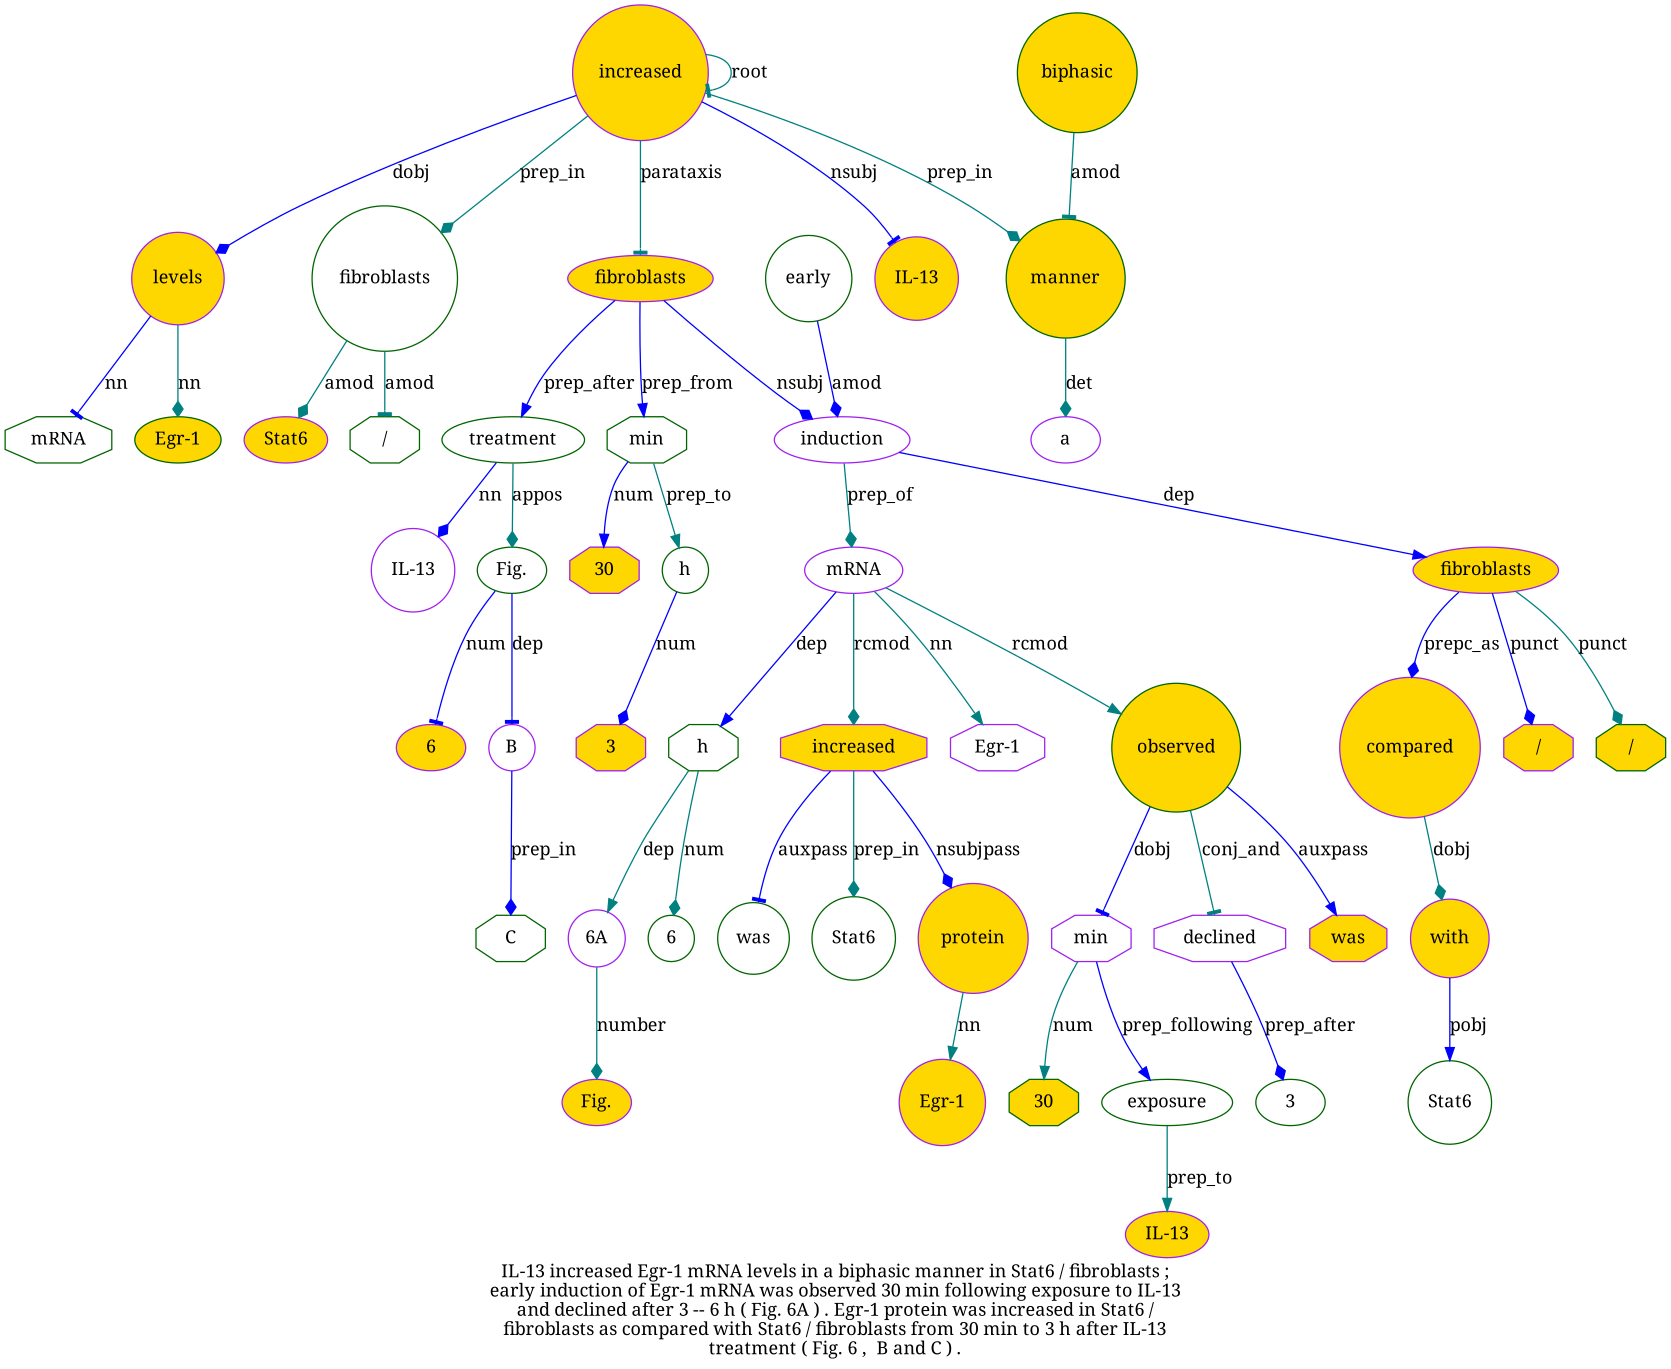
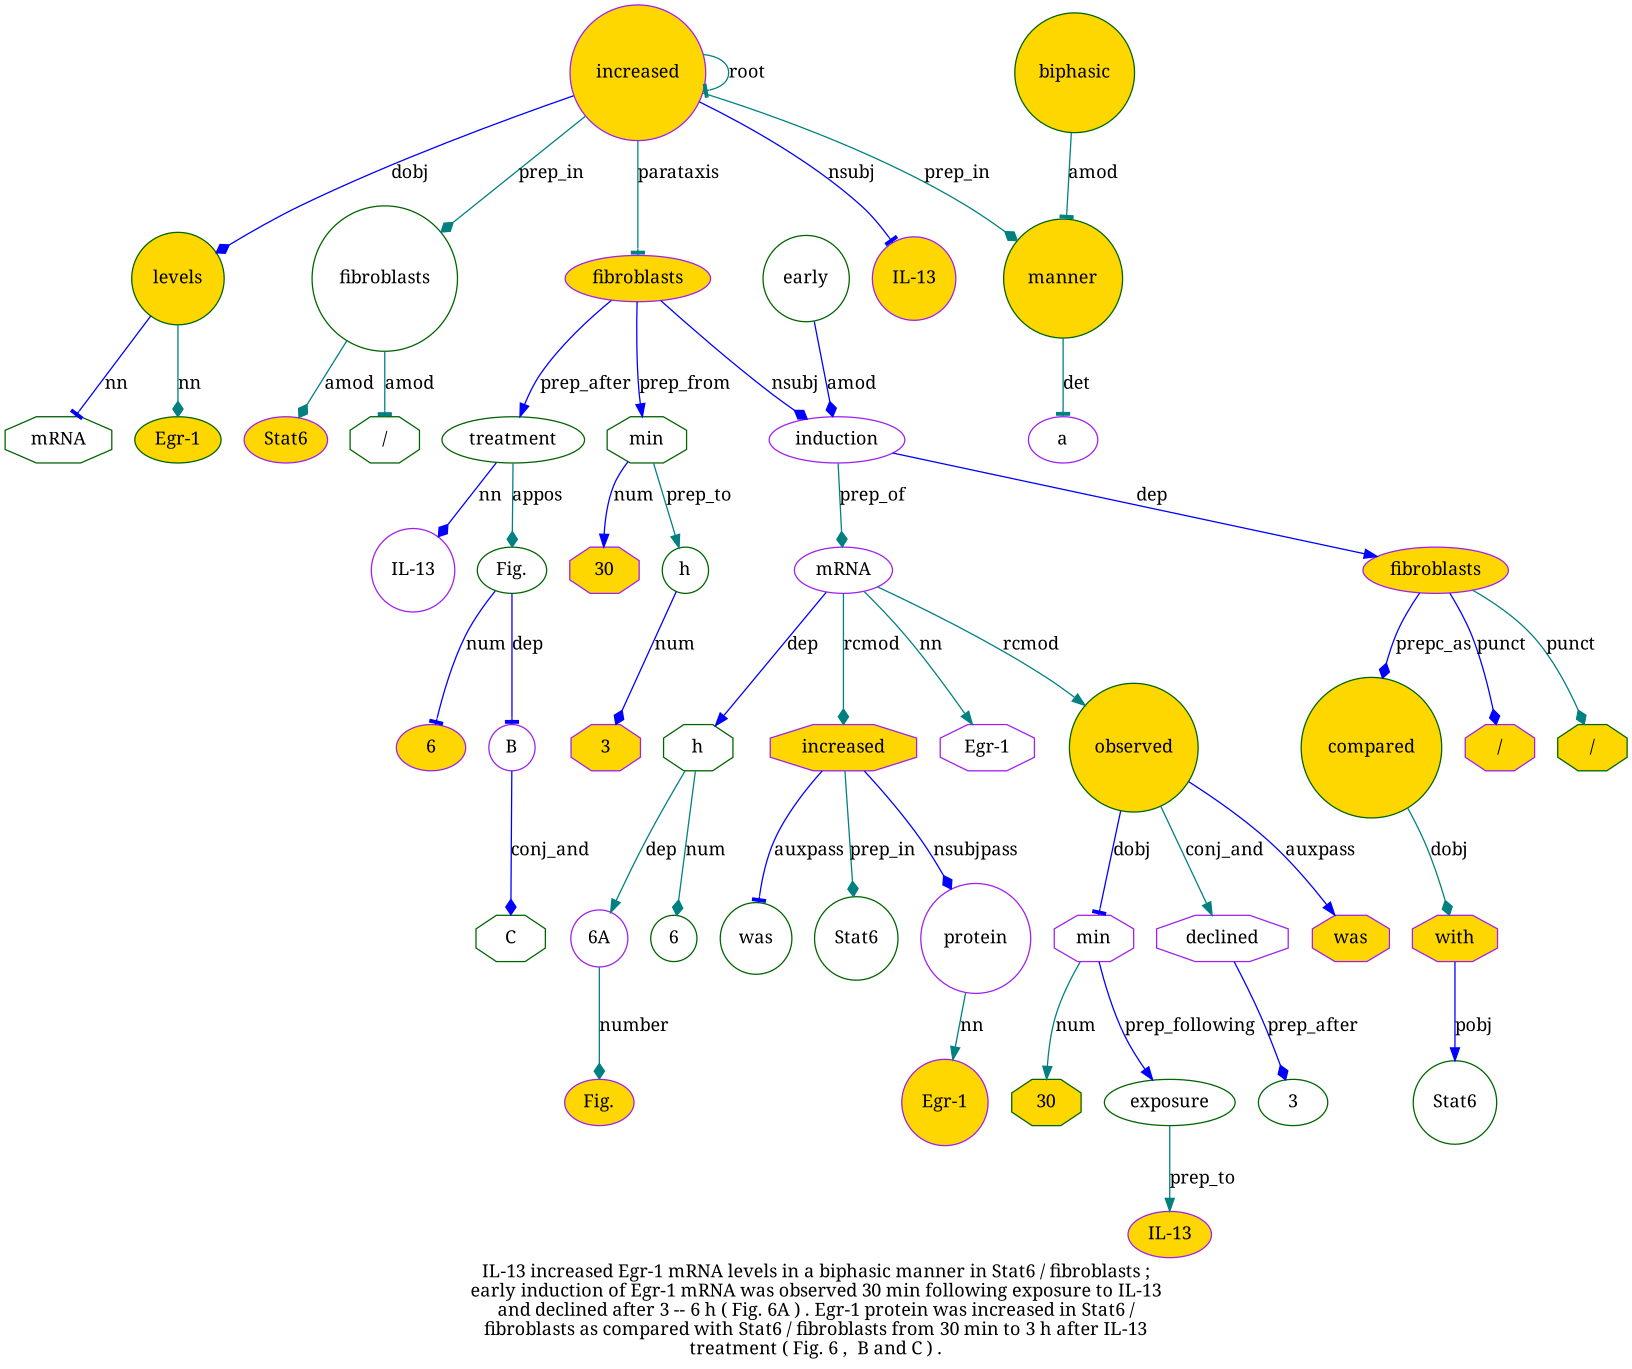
node "levels": color purple -> darkgreen
edge "manner" -> "a": arrowhead diamond -> tee
node "compared": color purple -> darkgreen
edge "B" -> "C": label "prep_in" -> "conj_and"
edge "observed" -> "declined": arrowhead tee -> normal
node "protein": fillcolor gold -> white
node "with": shape circle -> octagon
